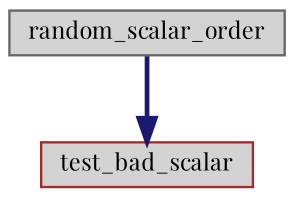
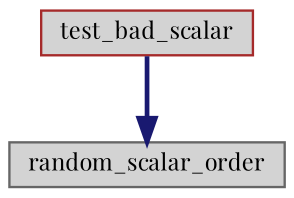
edge "random_scalar_order" -> "test_bad_scalar": reversed
